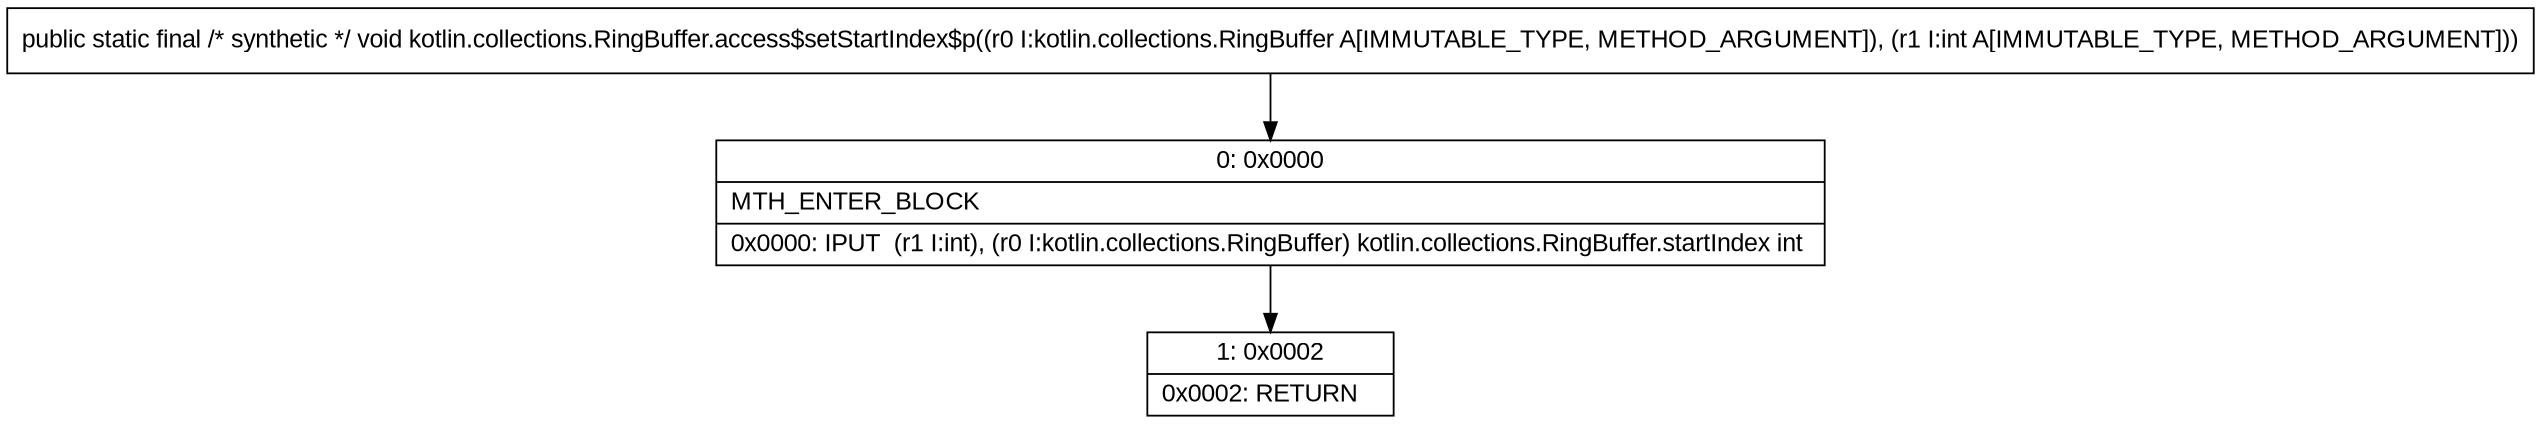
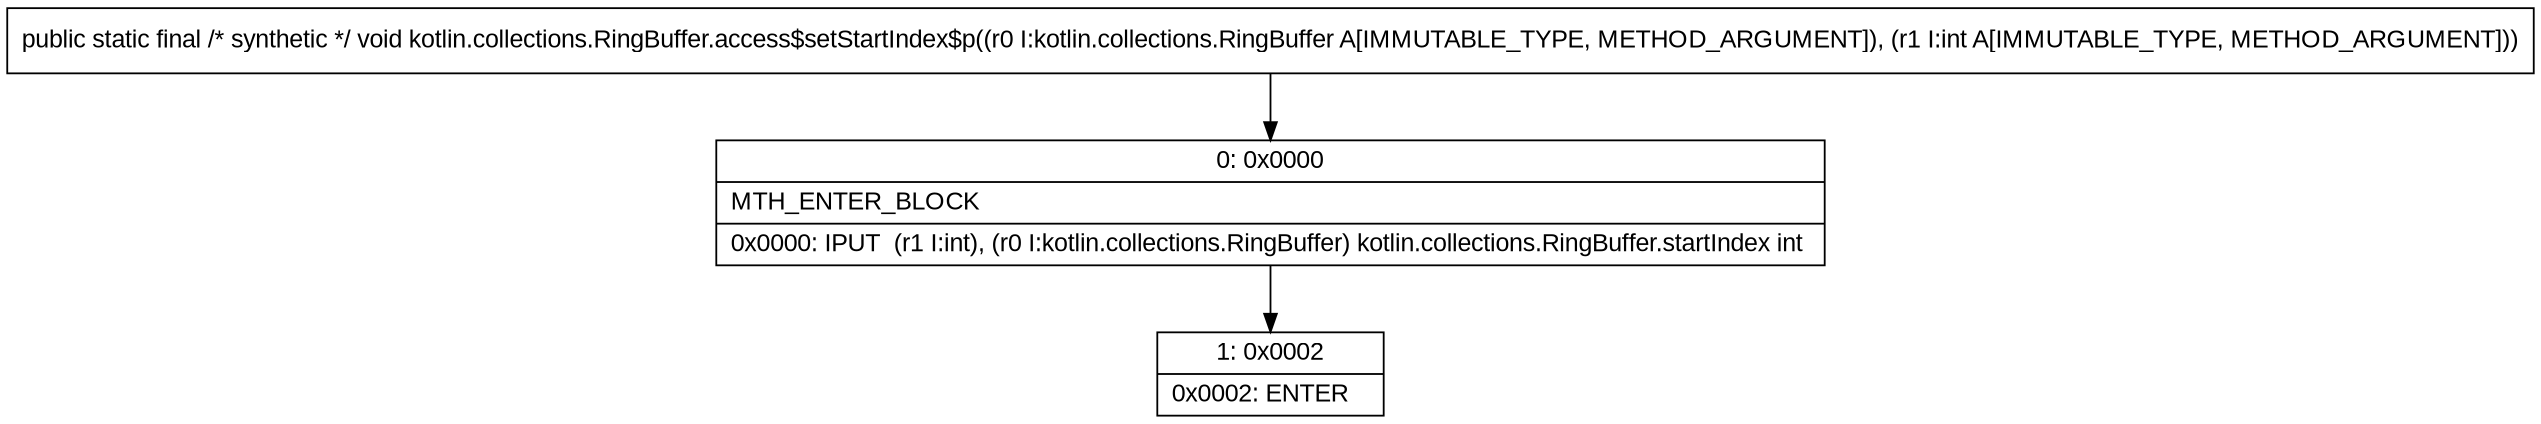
node "1: 0x0002": text "0x0002: RETURN" -> "0x0002: ENTER"
